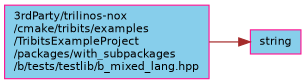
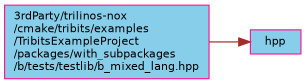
node "string": label "string" -> "hpp"
